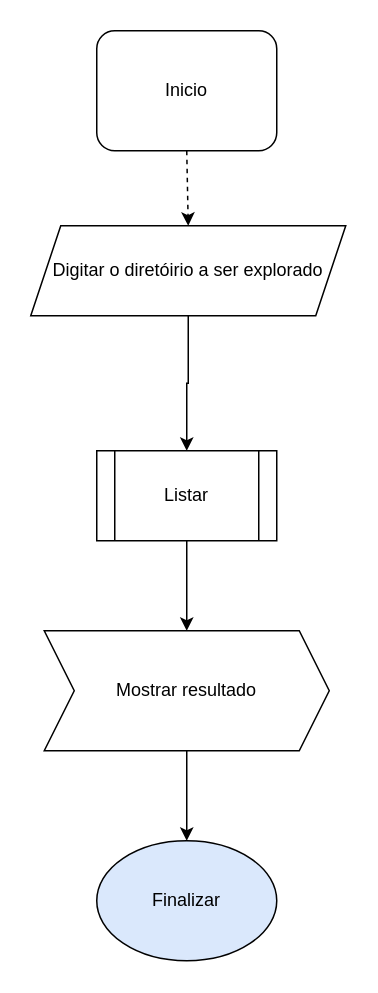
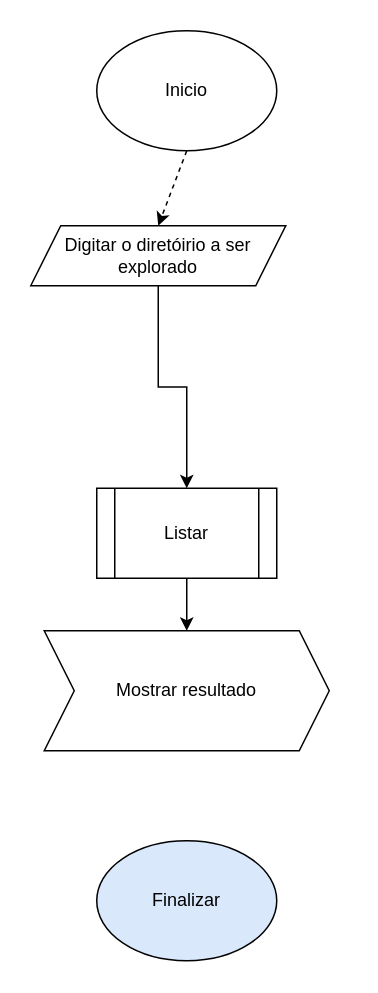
node "Inicio": shape rounded rectangle -> ellipse
node "Digitar o diretóirio a ser explorado": size 315x90 -> 255x60
node "Listar": moved (187, 496) -> (187, 533)
edge "Mostrar resultado" -> "Finalizar": removed
